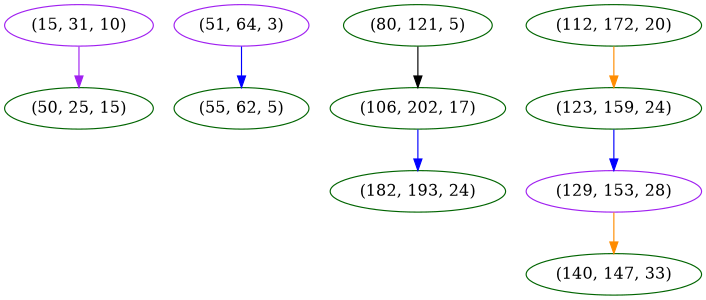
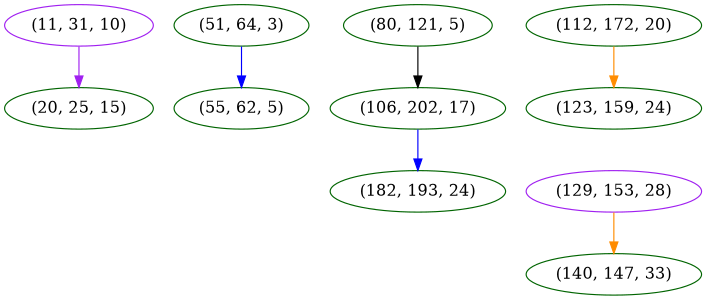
node "(15, 31, 10)": label "(15, 31, 10)" -> "(11, 31, 10)"
node "(51, 64, 3)": color purple -> darkgreen
node "(50, 25, 15)": label "(50, 25, 15)" -> "(20, 25, 15)"
edge "(123, 159, 24)" -> "(129, 153, 28)": removed
